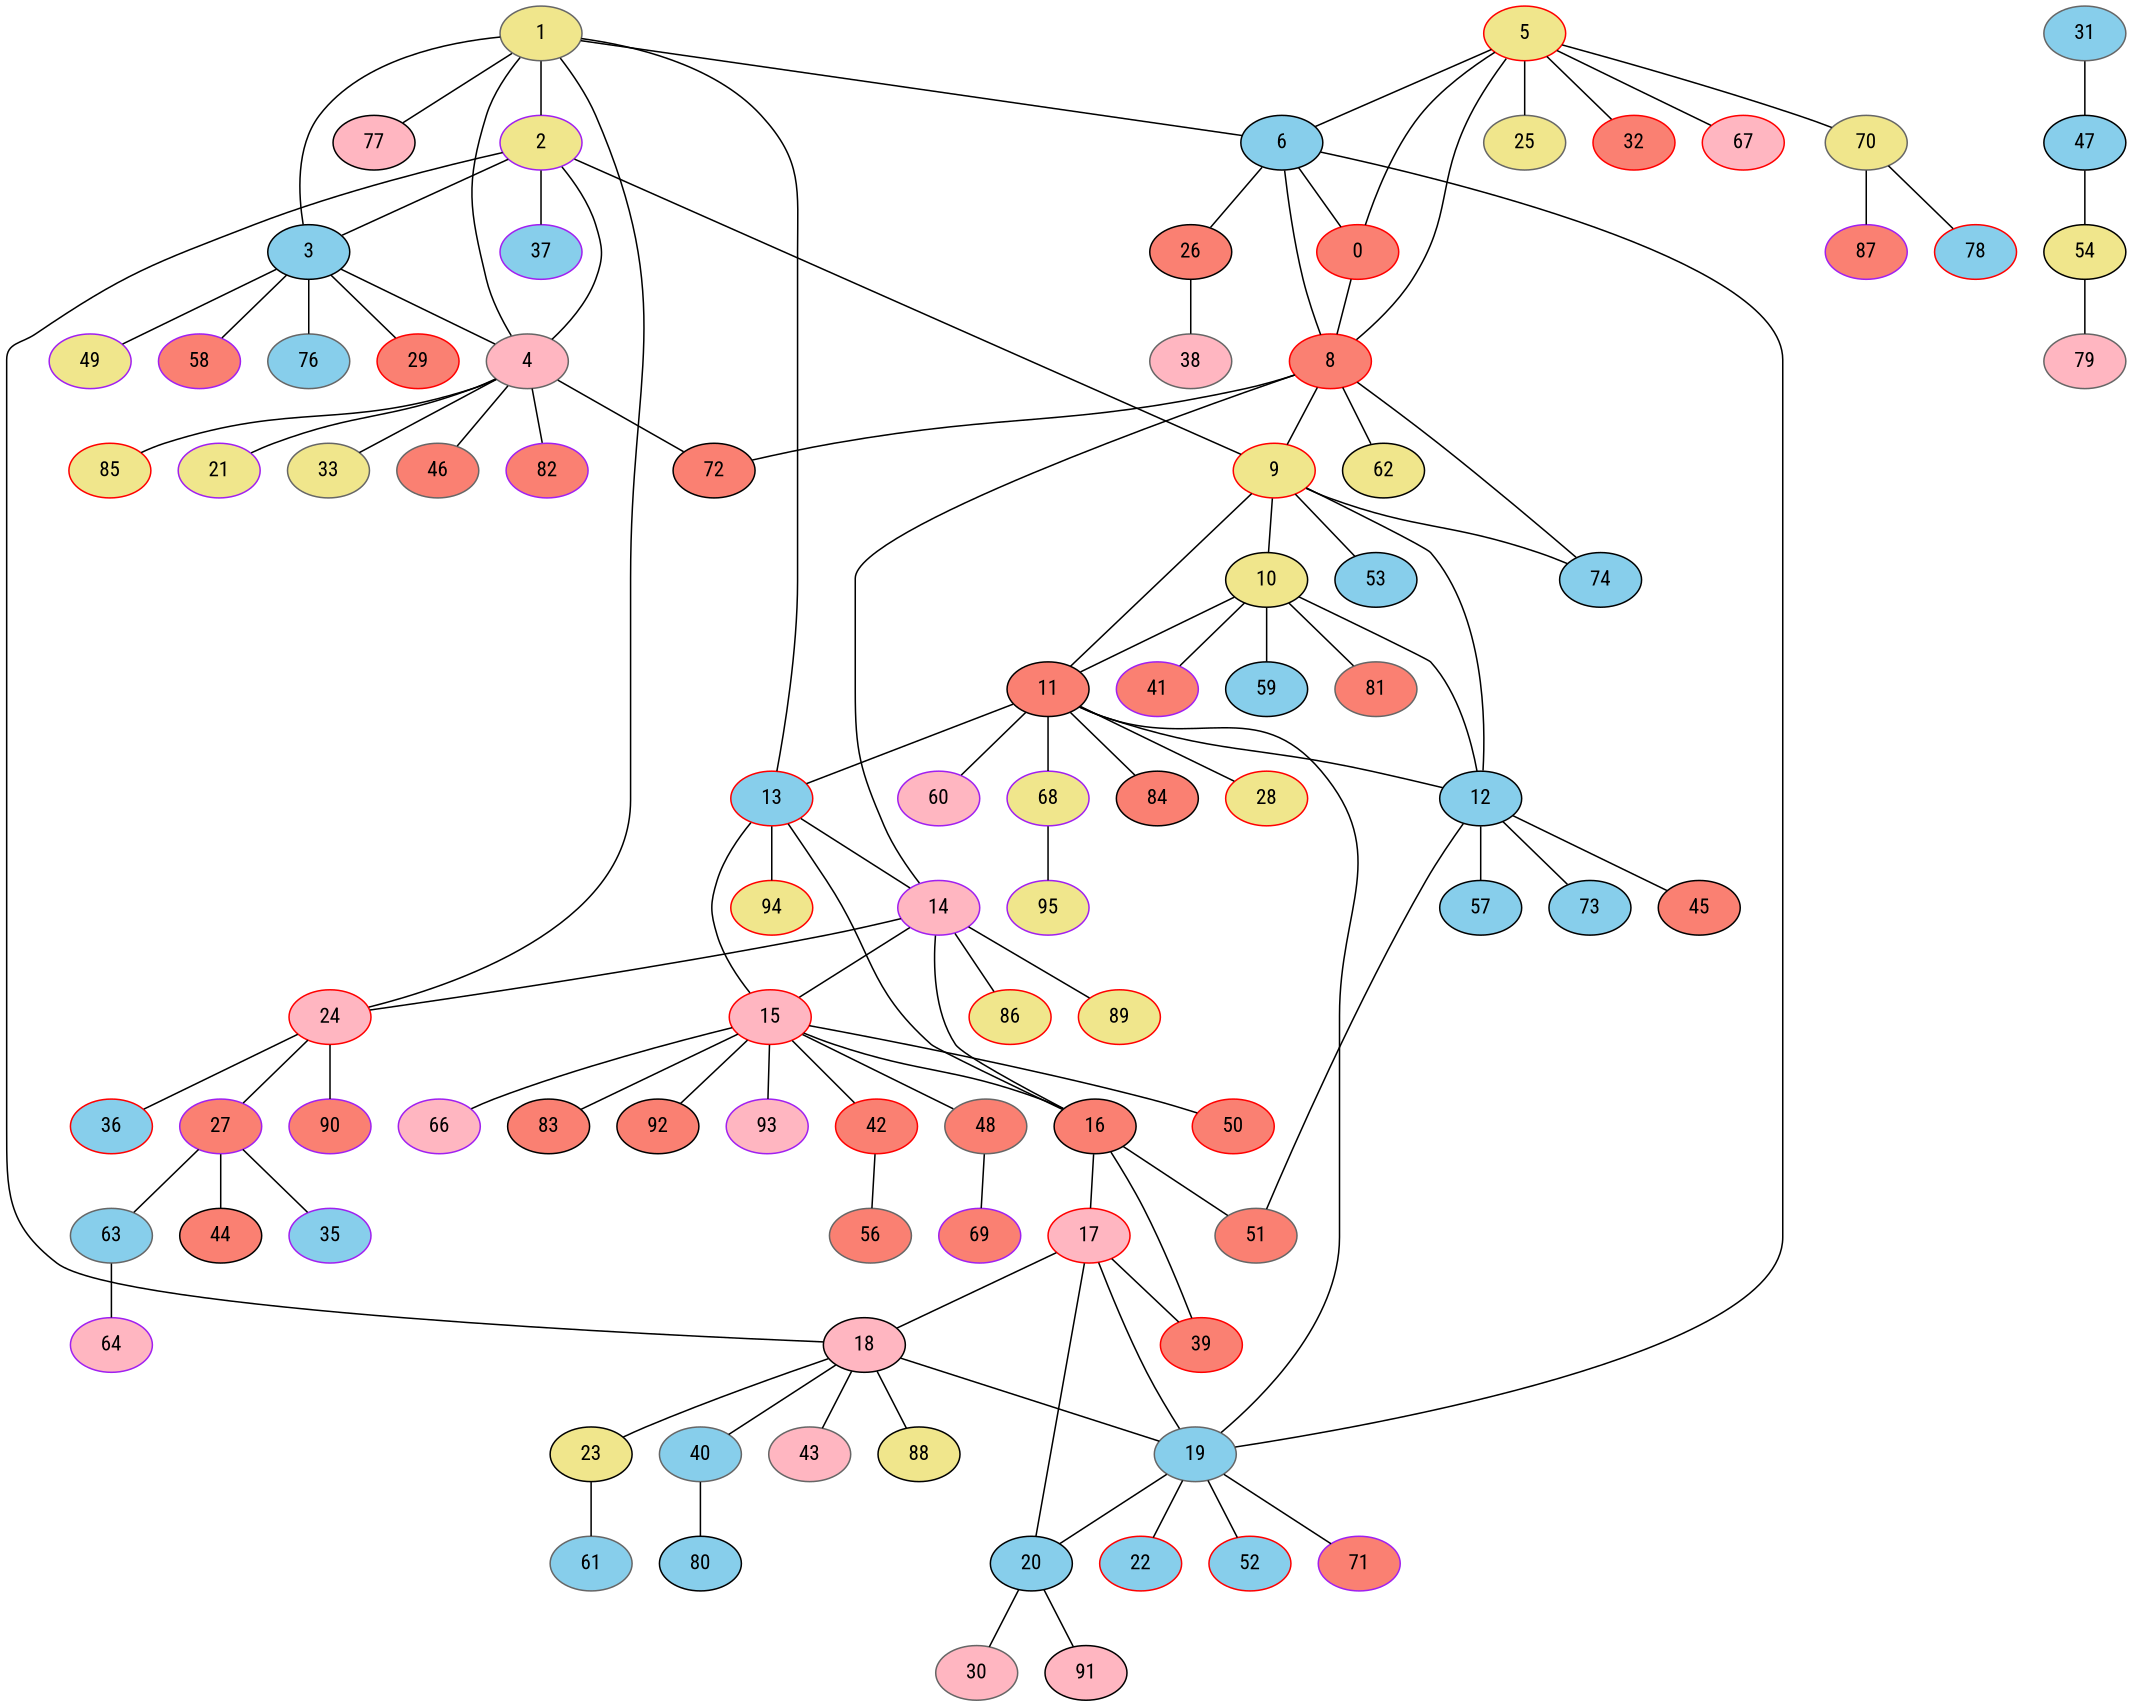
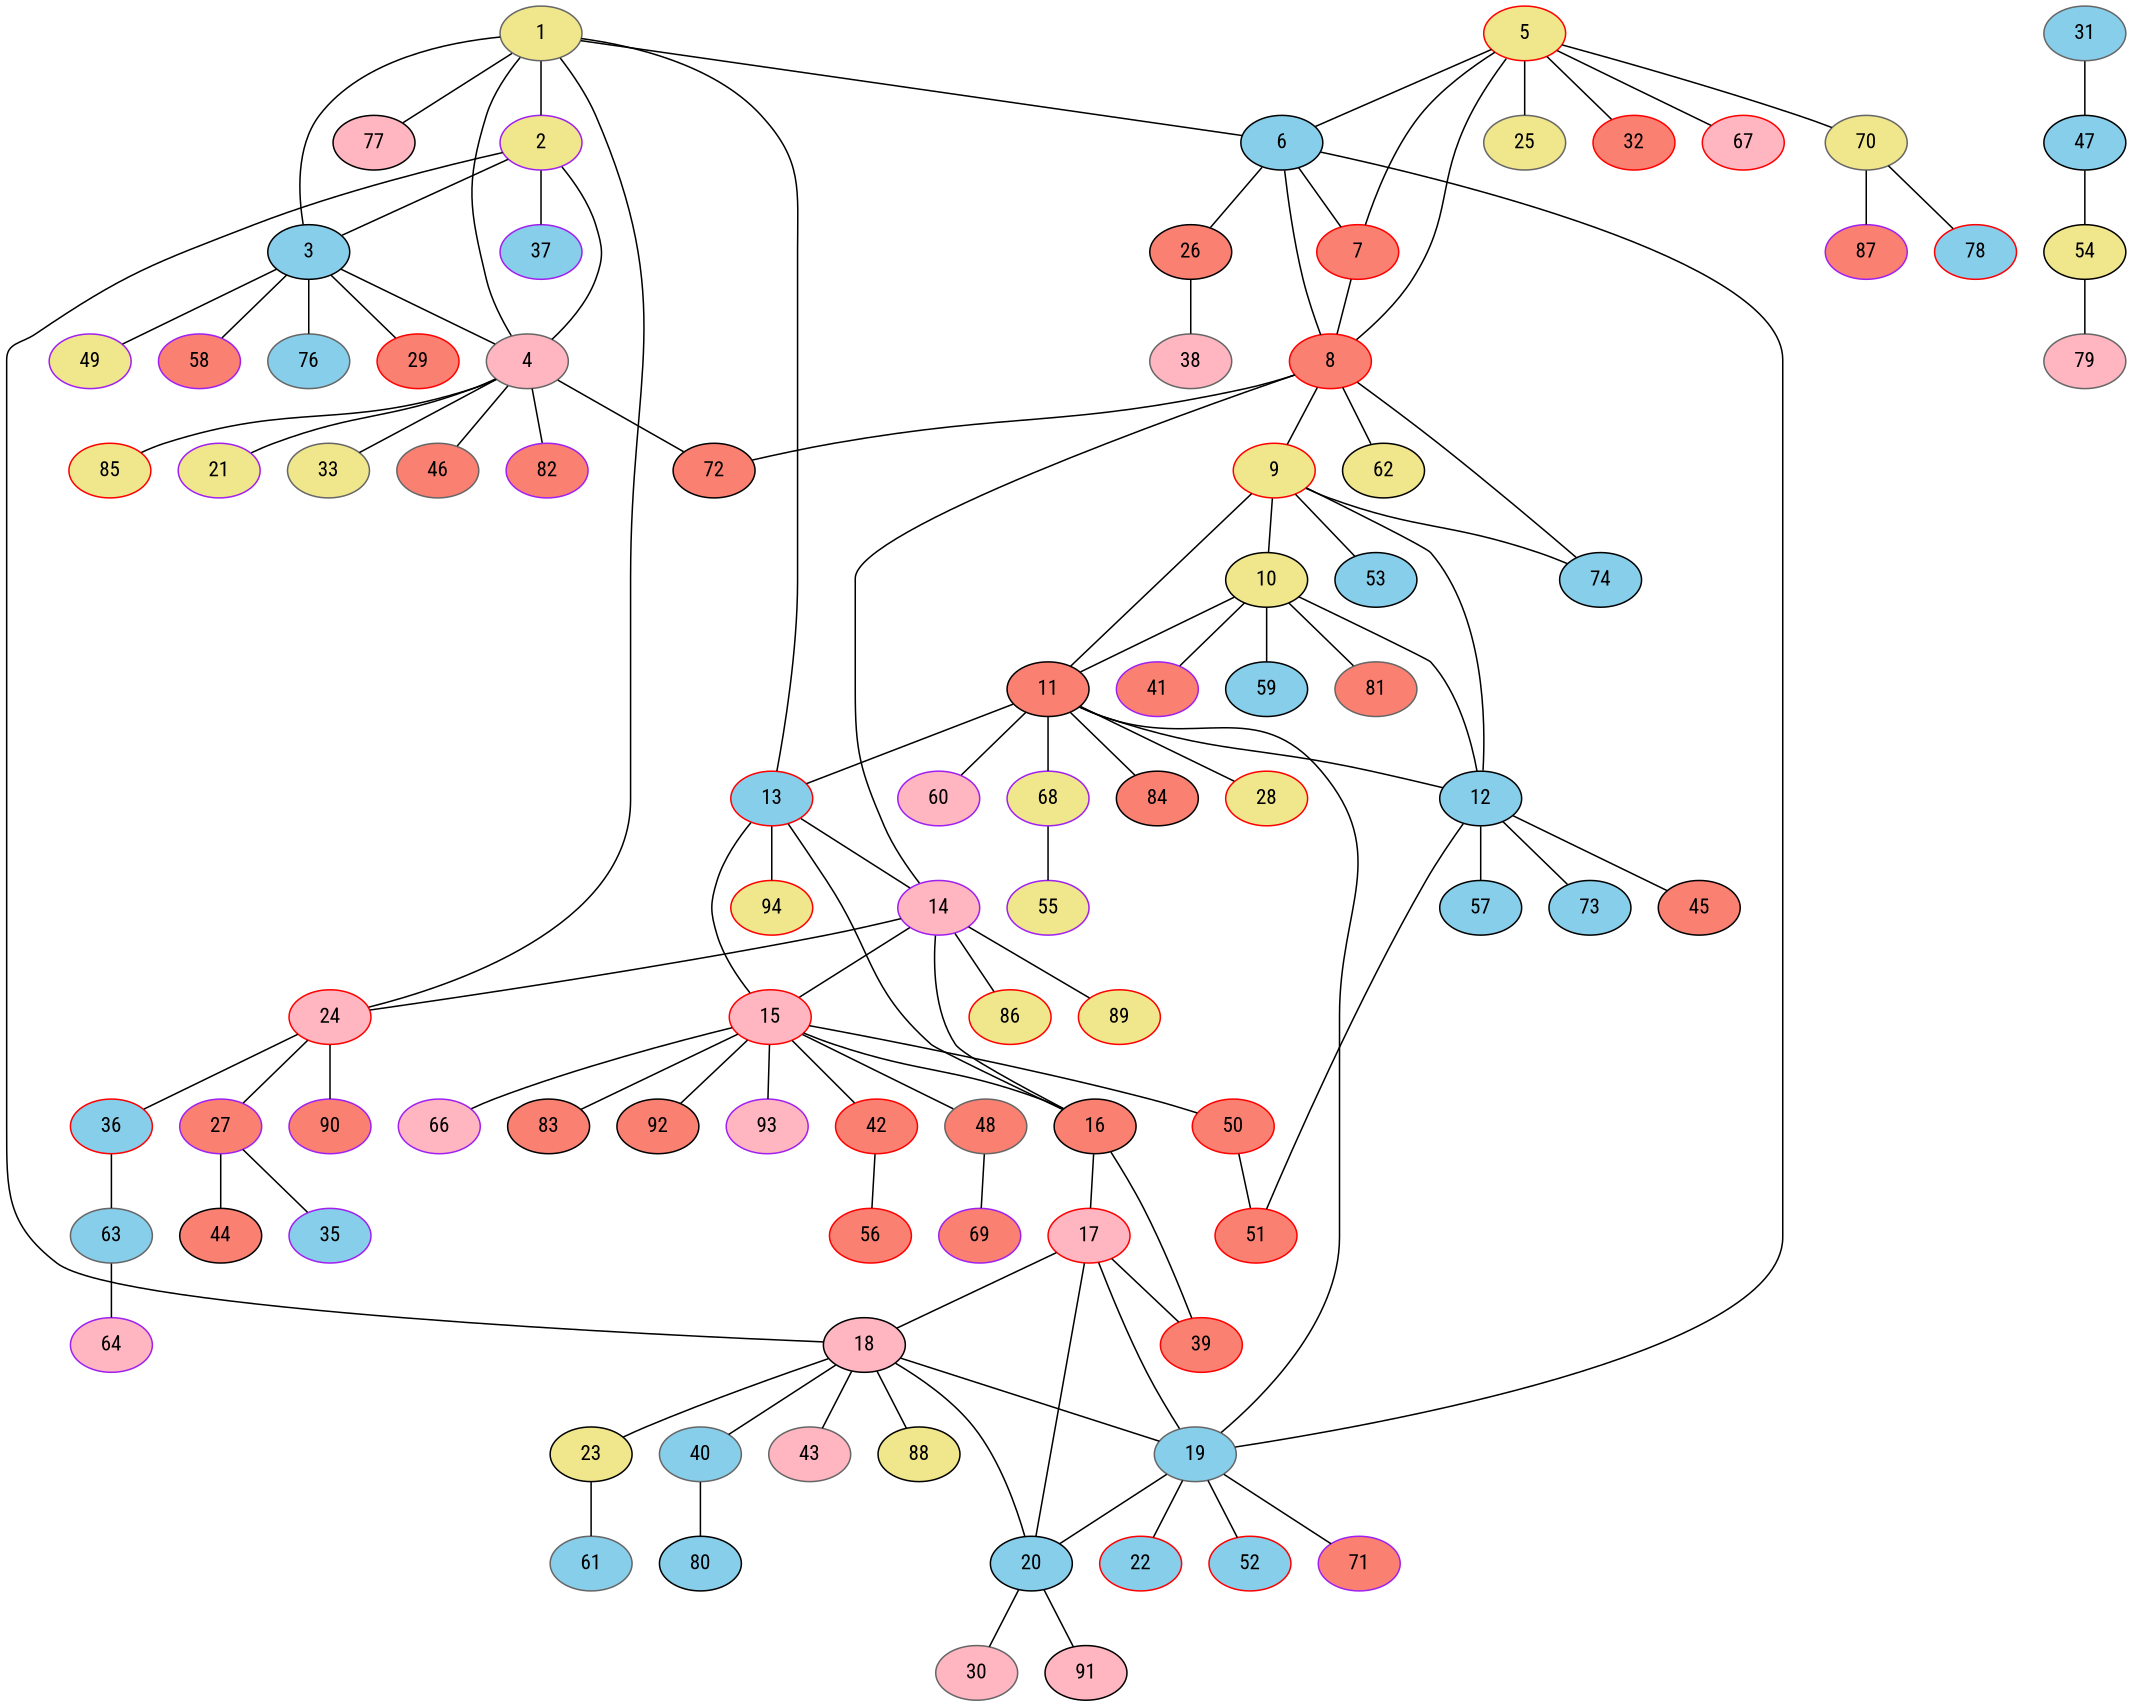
node "0": label "0" -> "7"
edge "2" -- "9": removed
node "95": label "95" -> "55"
edge "27" -- "63": now "36" -- "63"
edge "16" -- "51": now "50" -- "51"
node "56": color gray40 -> red
node "51": color gray40 -> red
edge "18" -- "20": added
